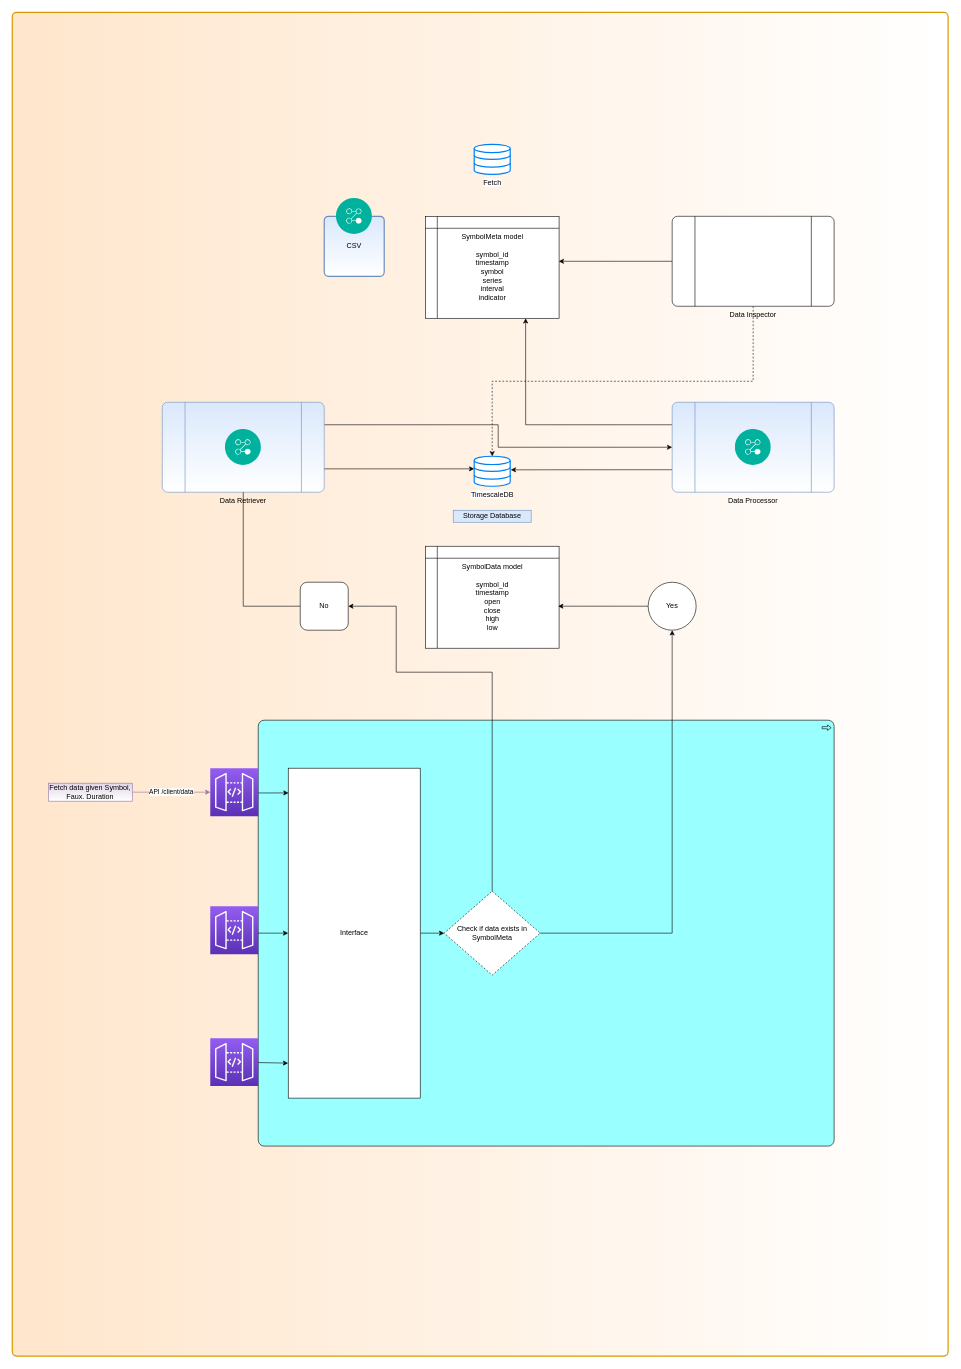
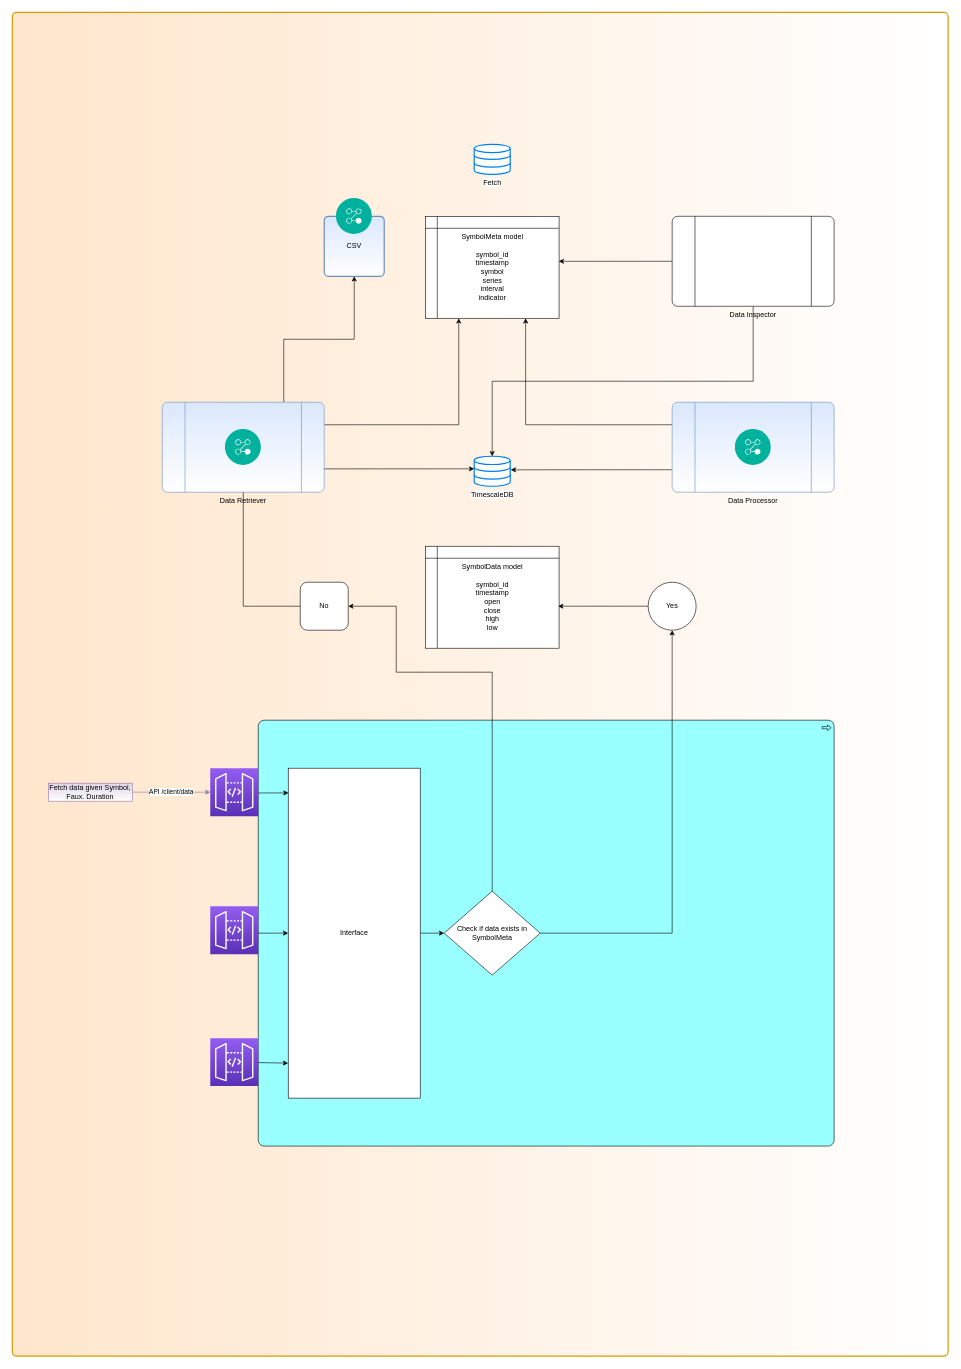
edge "Data Retriever" -> "CSV": added
edge "Data Inspector" -> "TimescaleDB": style dashed -> solid
edge "Data Retriever" -> "Data Processor": now "Data Retriever" -> "SymbolMeta model symbol_id timestamp symbol series interval indicator"
node "Storage Database": removed
node "Check if data exists in SymbolMeta": style dashed -> solid
